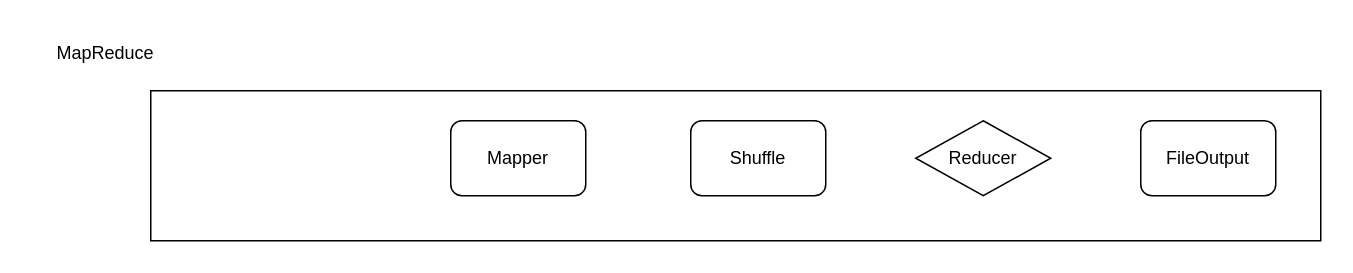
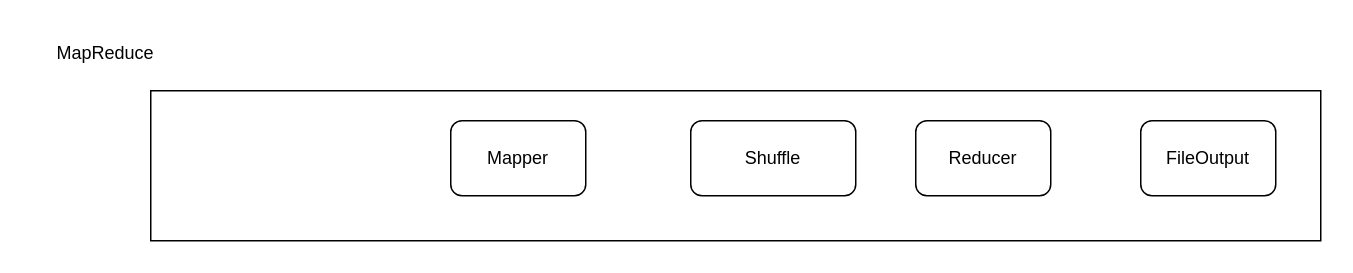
node "Shuffle": size 135x75 -> 165x75
node "Reducer": shape diamond -> rounded rectangle
